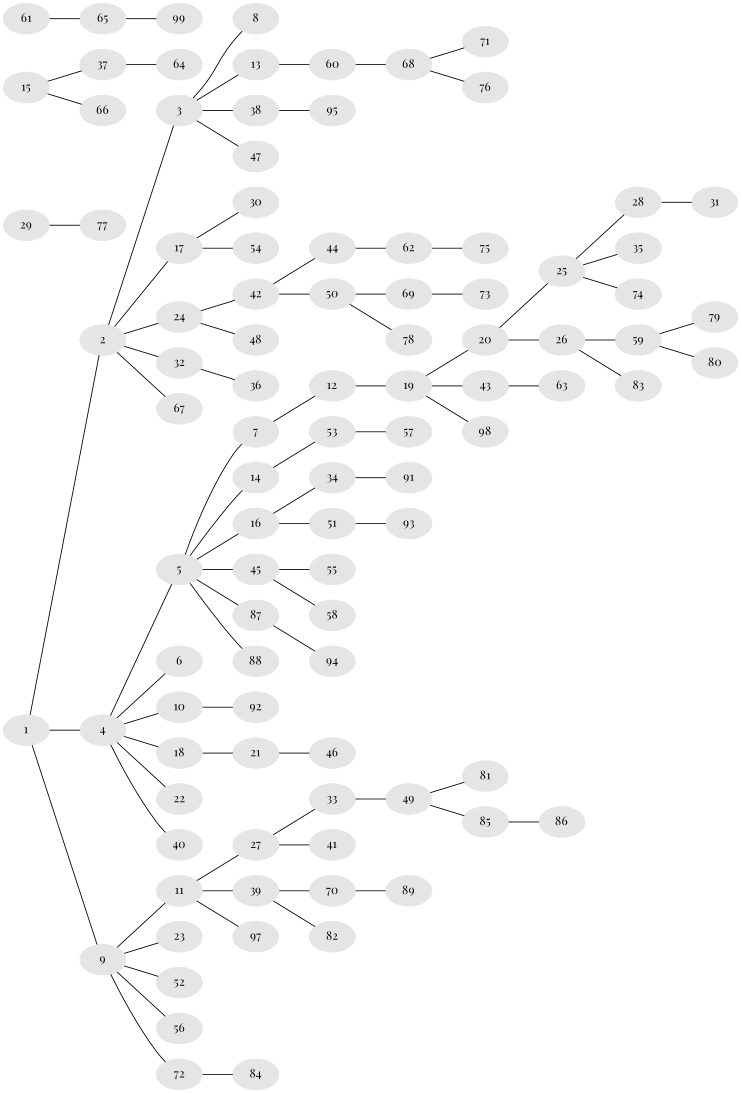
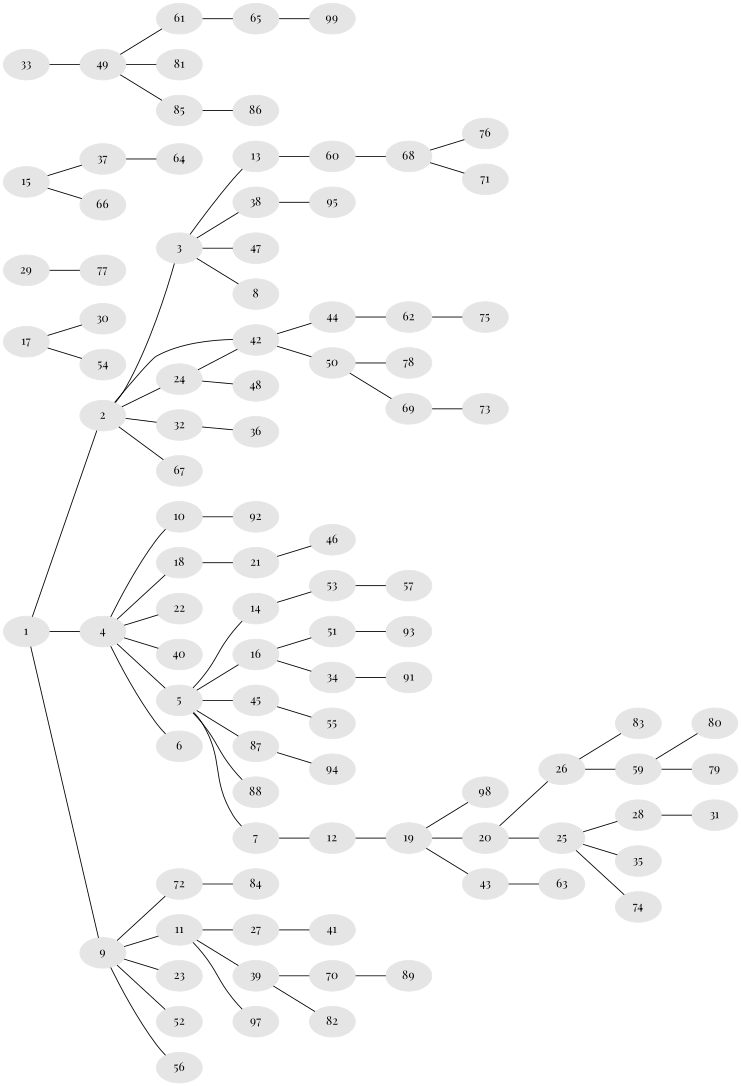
edge "61" -- "49": added
edge "17" -- "2": now "42" -- "2"
node "58": removed
edge "33" -- "27": removed
